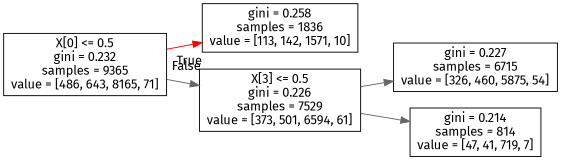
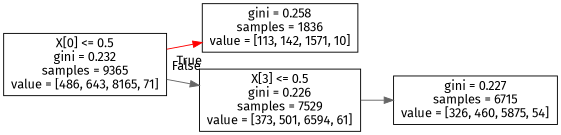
node "gini = 0.214 samples = 814 value = [47, 41, 719, 7]": removed
